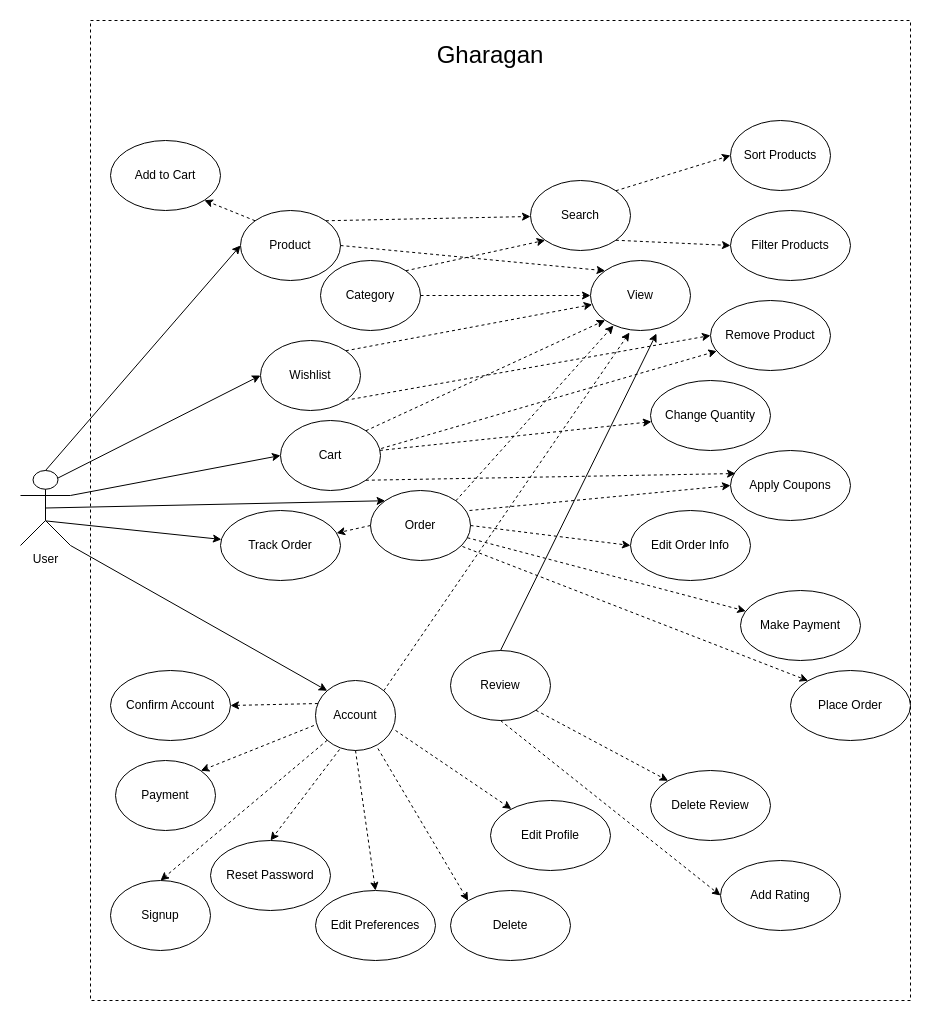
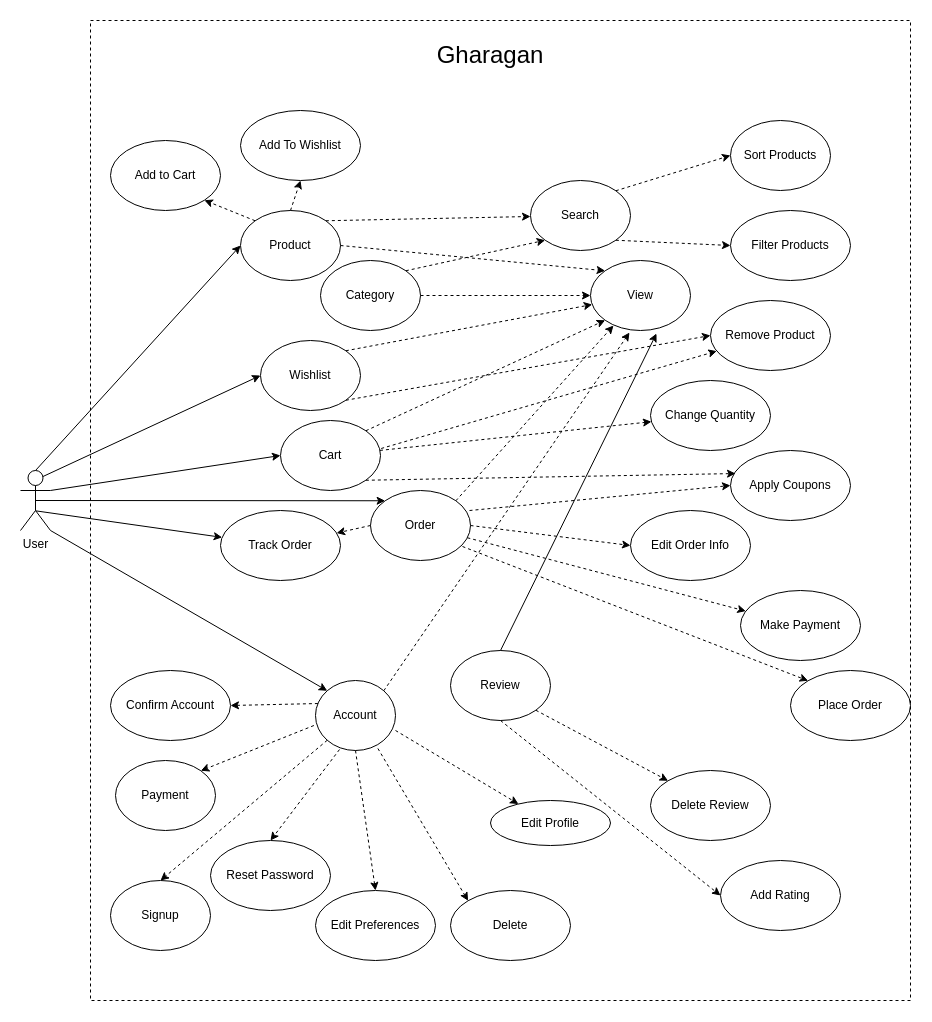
node "Add To Wishlist": added
edge "Product" -> "Add To Wishlist": added
node "User": size 50x75 -> 30x60
node "Edit Profile": size 120x70 -> 120x45
